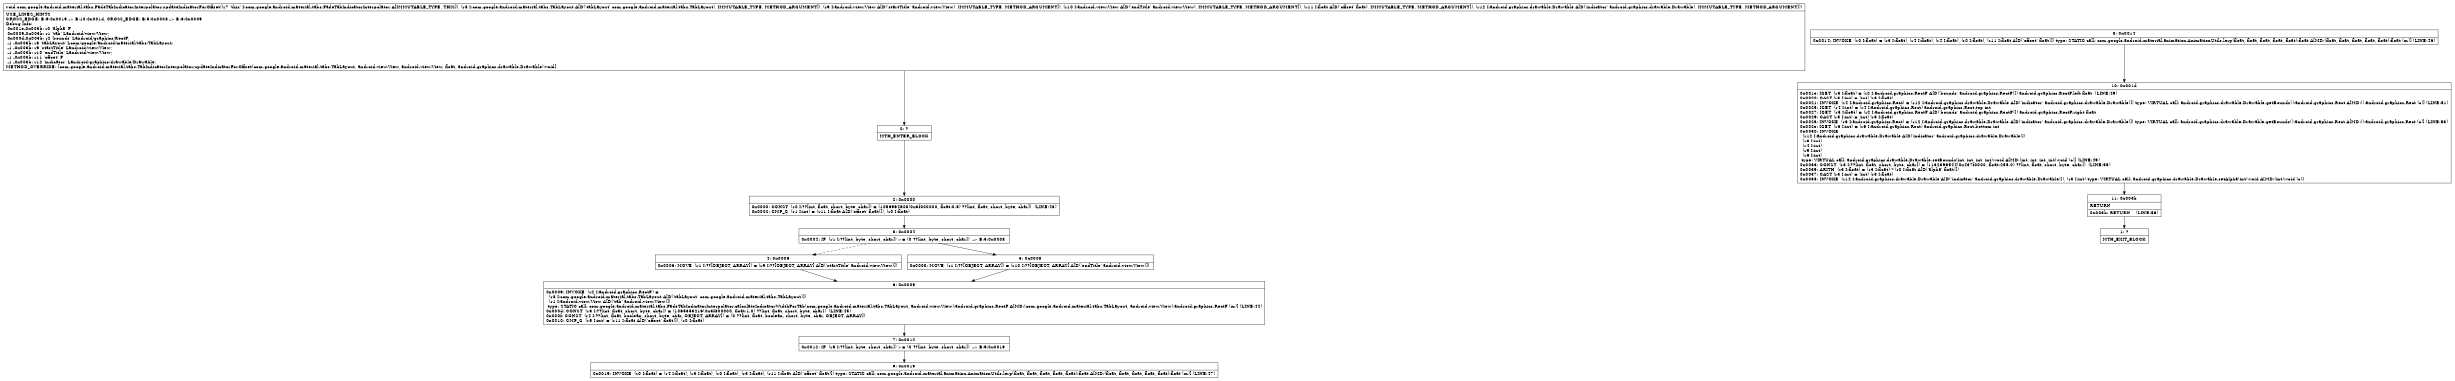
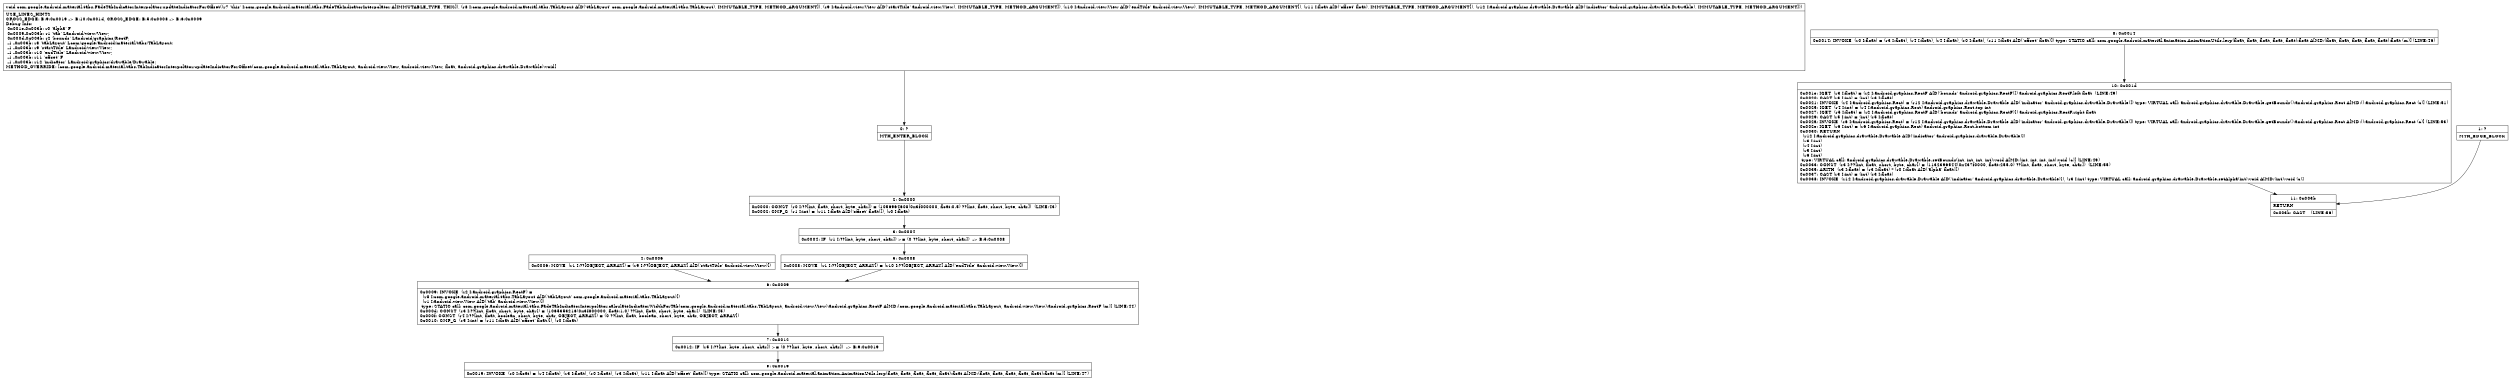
node "10: 0x001d": text "0x0030: INVOKE" -> "0x0030: RETURN"
node "11: 0x003b": text "0x003b: RETURN    (LINE:56)" -> "0x003b: CAST    (LINE:56)"
edge "11: 0x003b" -> "1: ?": reversed
node "1: ?": text "MTH_EXIT_BLOCK" -> "MTH_EDGE_BLOCK"
edge "3: 0x0004" -> "4: 0x0006": removed
